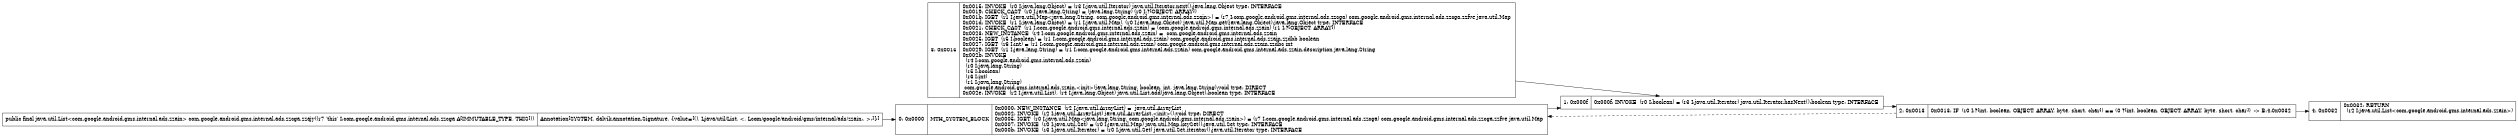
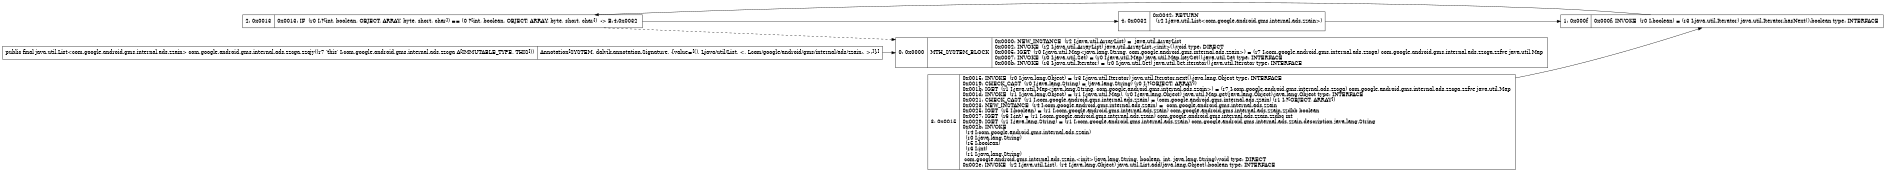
node "4: 0x0032": text "0x0032: RETURN" -> "0x0042: RETURN"
edge "0: 0x0000" -> "1: 0x000f": now "4: 0x0032" -> "1: 0x000f"
